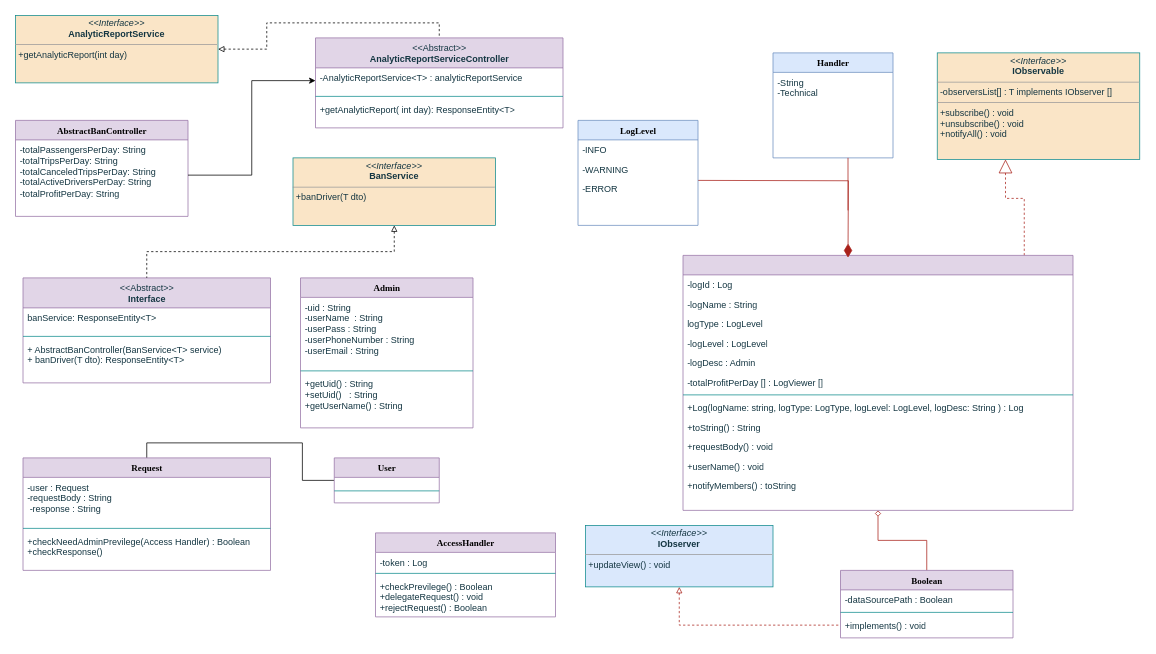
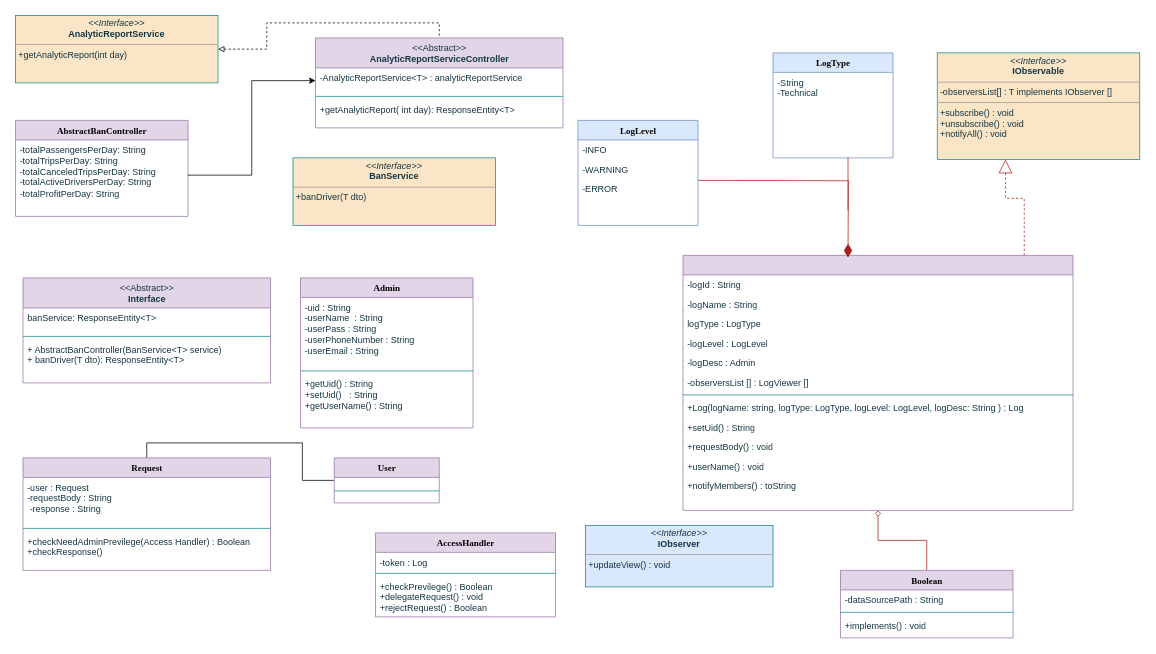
node "Handler": label "Handler" -> "LogType"
edge "<<Abstract>> Interface" -> "<<Interface>> BanService +banDriver(T dto)": removed
node "-logId : Log": label "-logId : Log" -> "-logId : String"
node "logType : LogLevel": label "logType : LogLevel" -> "logType : LogType"
node "-totalProfitPerDay [] : LogViewer []": label "-totalProfitPerDay [] : LogViewer []" -> "-observersList [] : LogViewer []"
node "+toString() : String": label "+toString() : String" -> "+setUid() : String"
node "-dataSourcePath : Boolean": label "-dataSourcePath : Boolean" -> "-dataSourcePath : String"
edge "+implements() : void" -> "<<Interface>> IObserver +updateView() : void": removed
